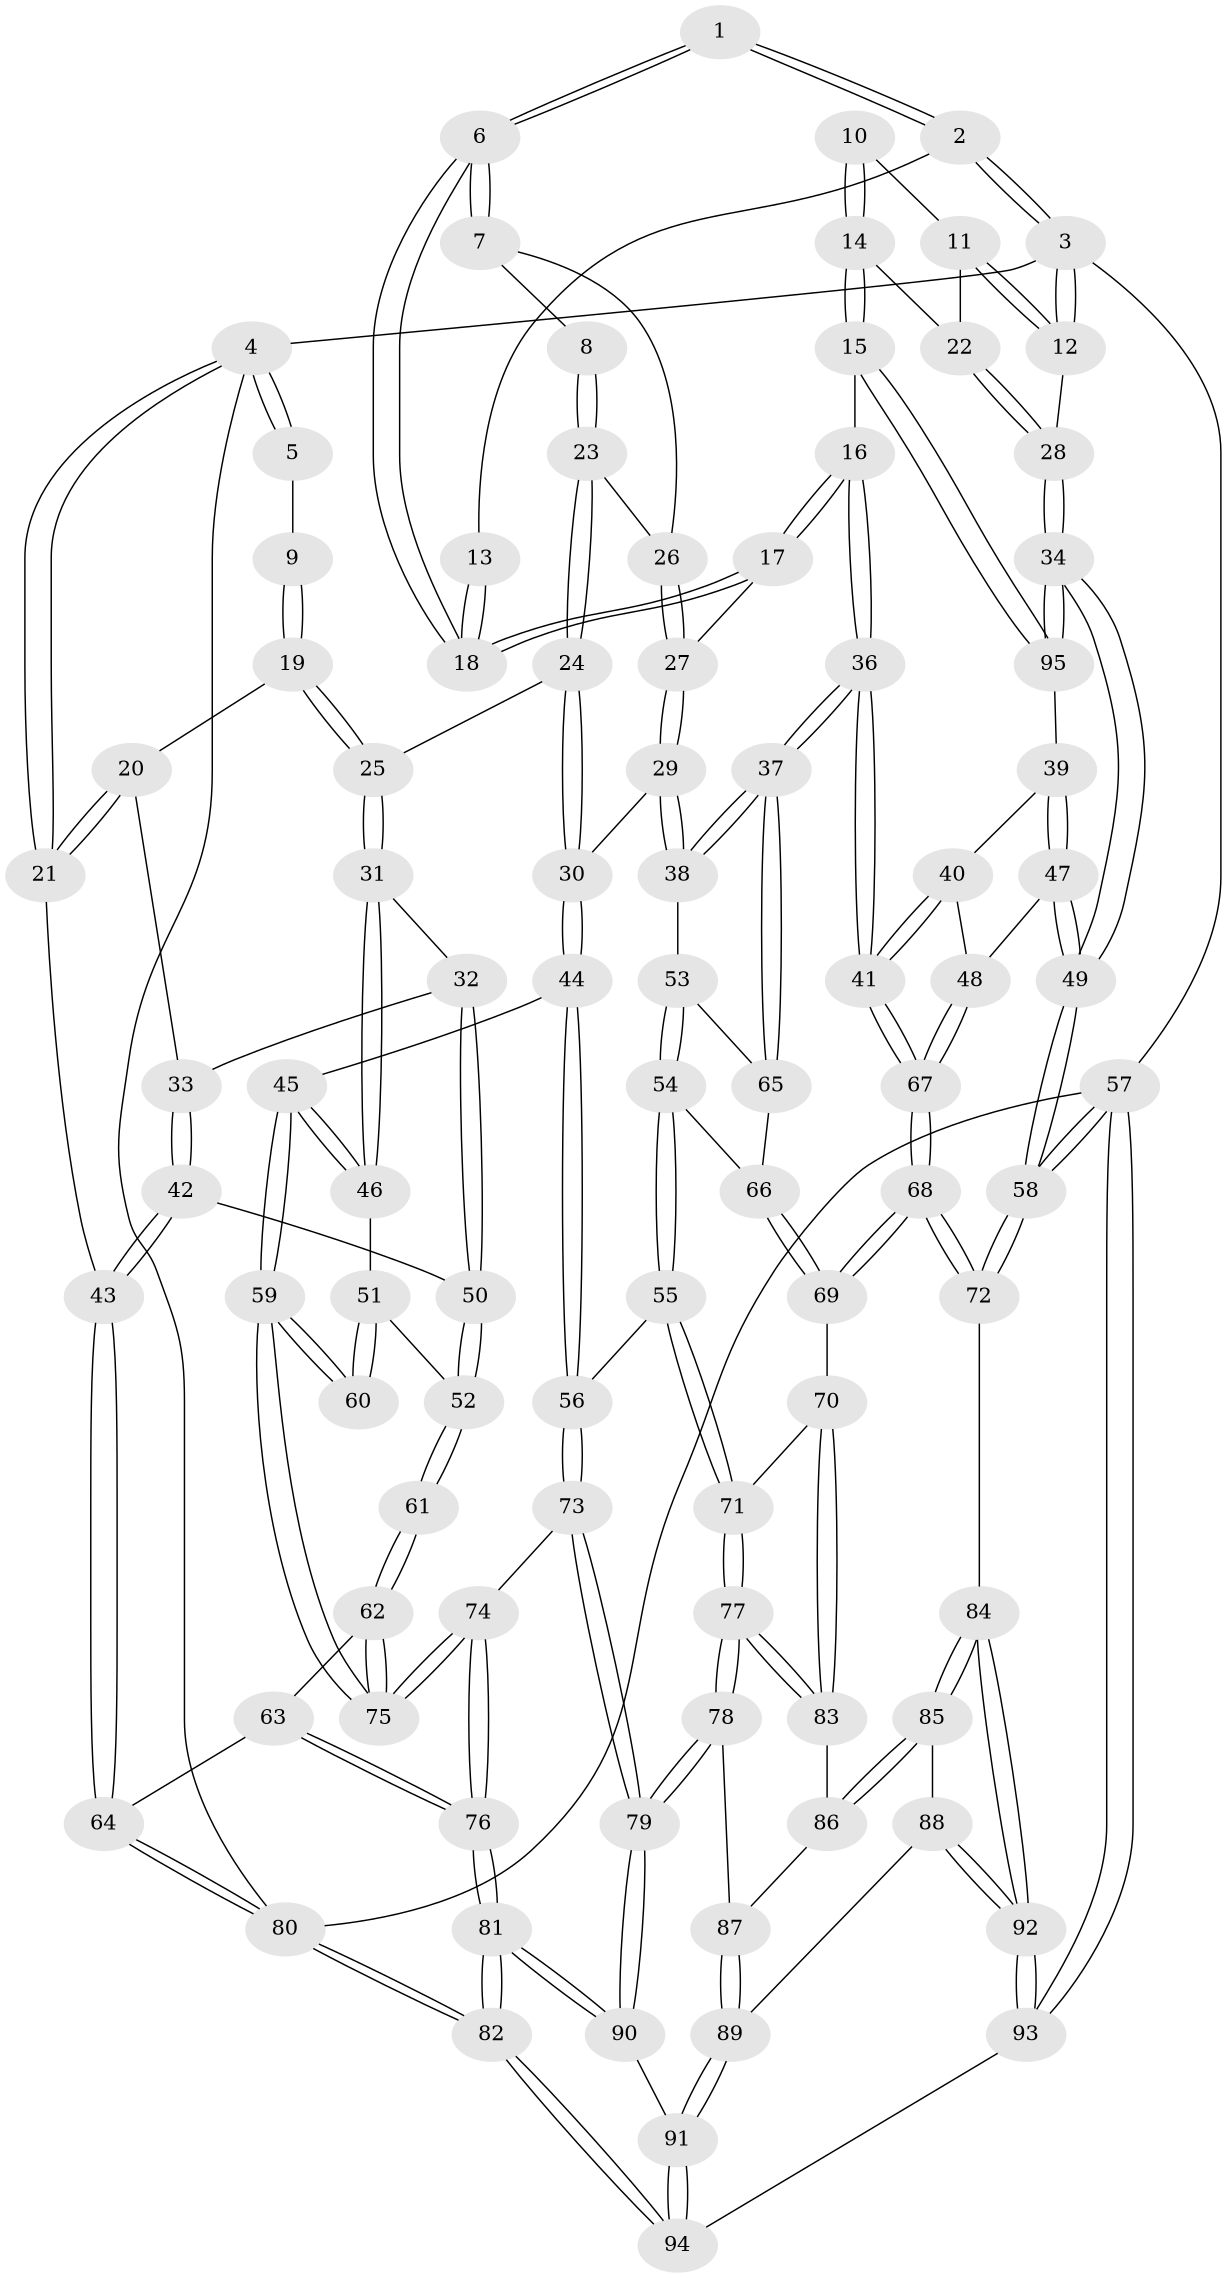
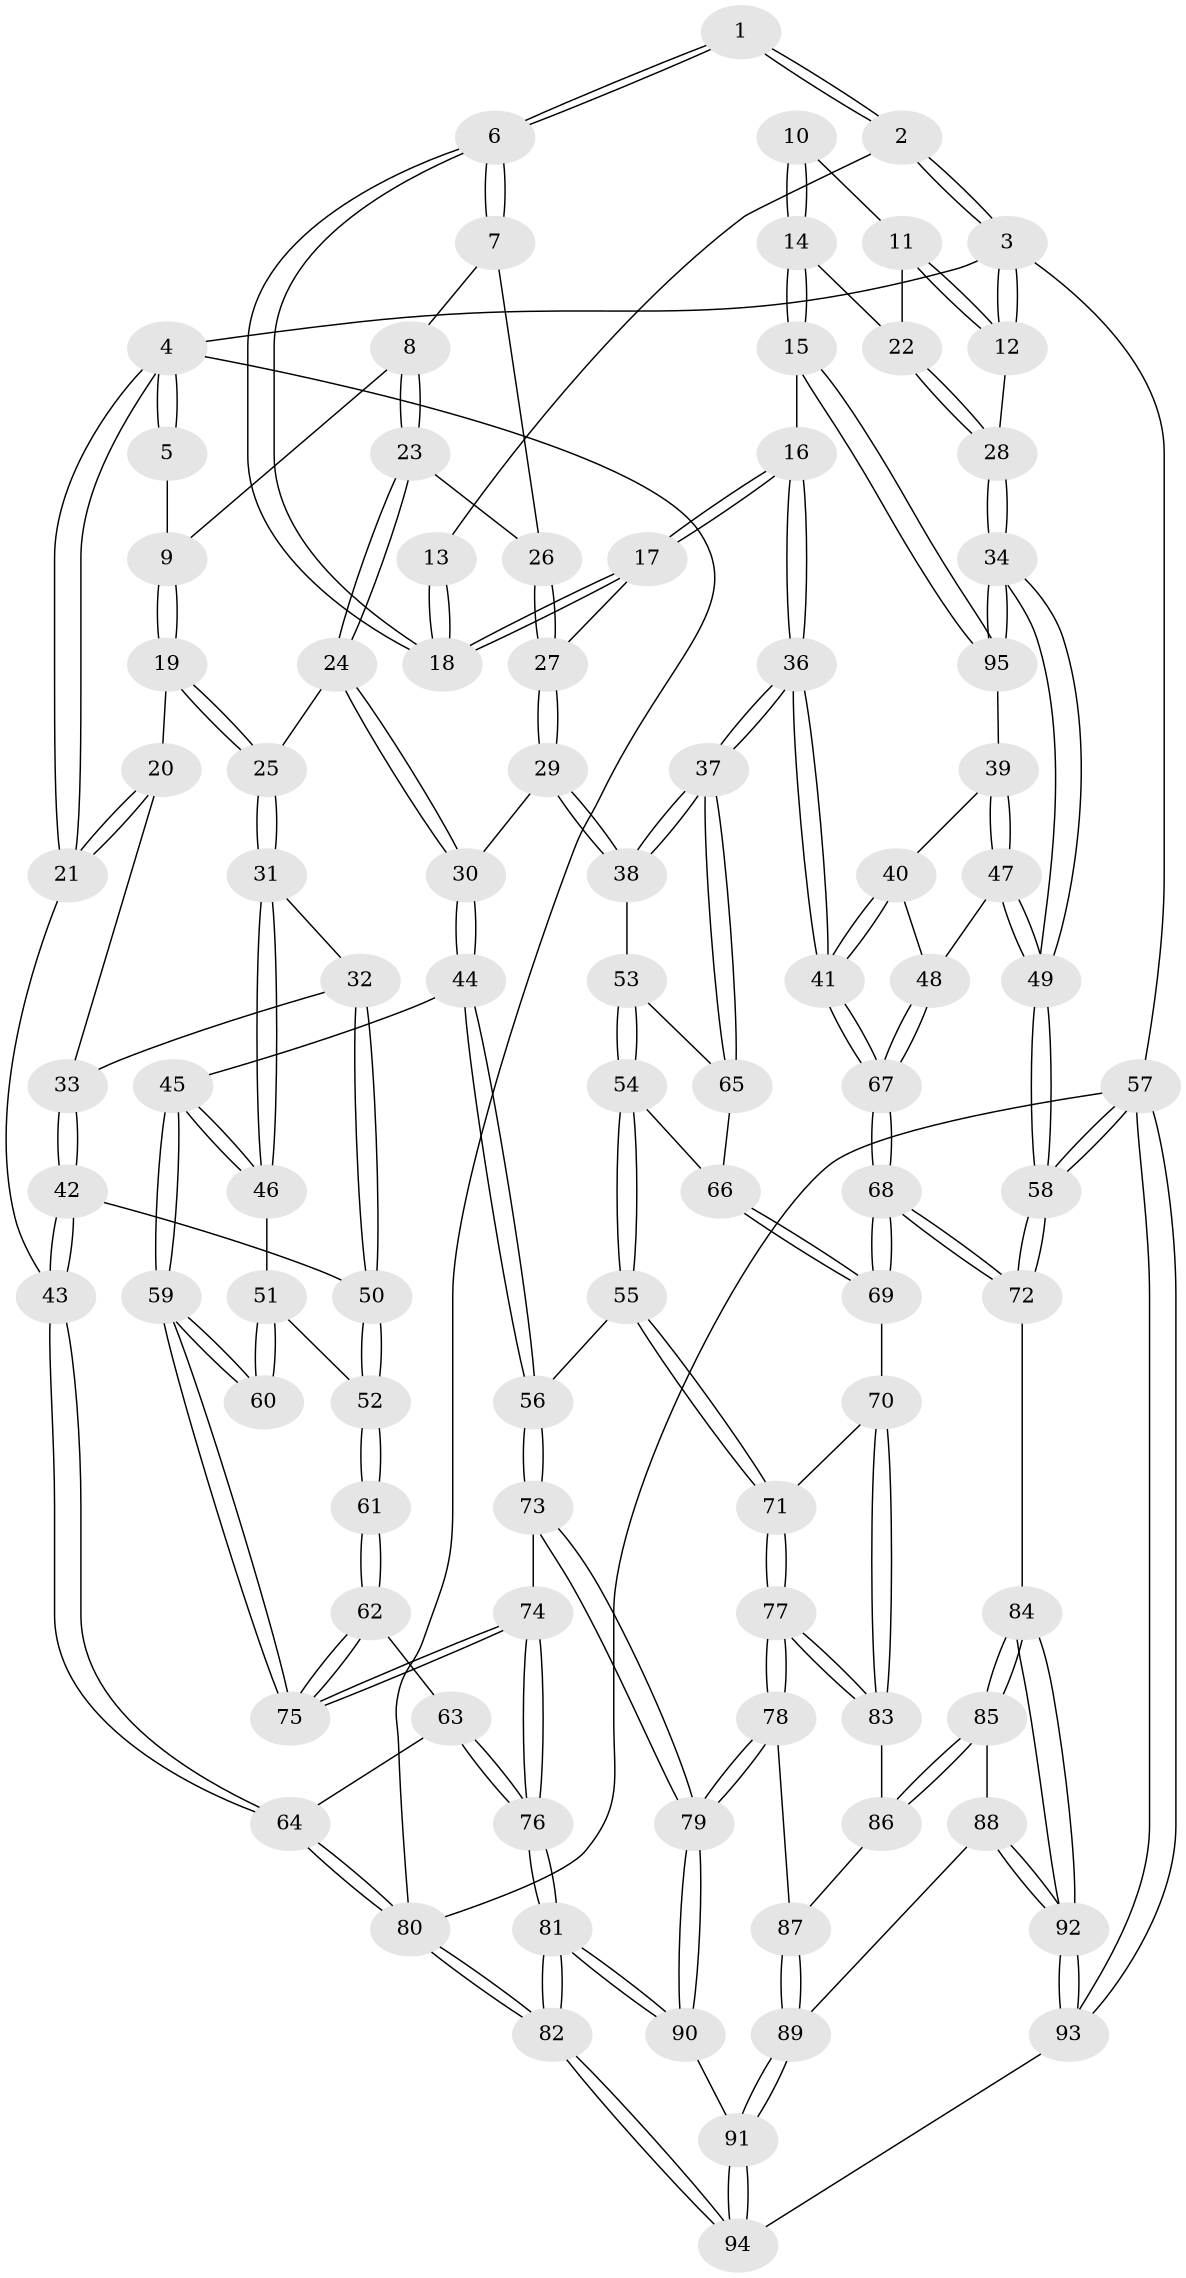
edge "8" -- "9": added
